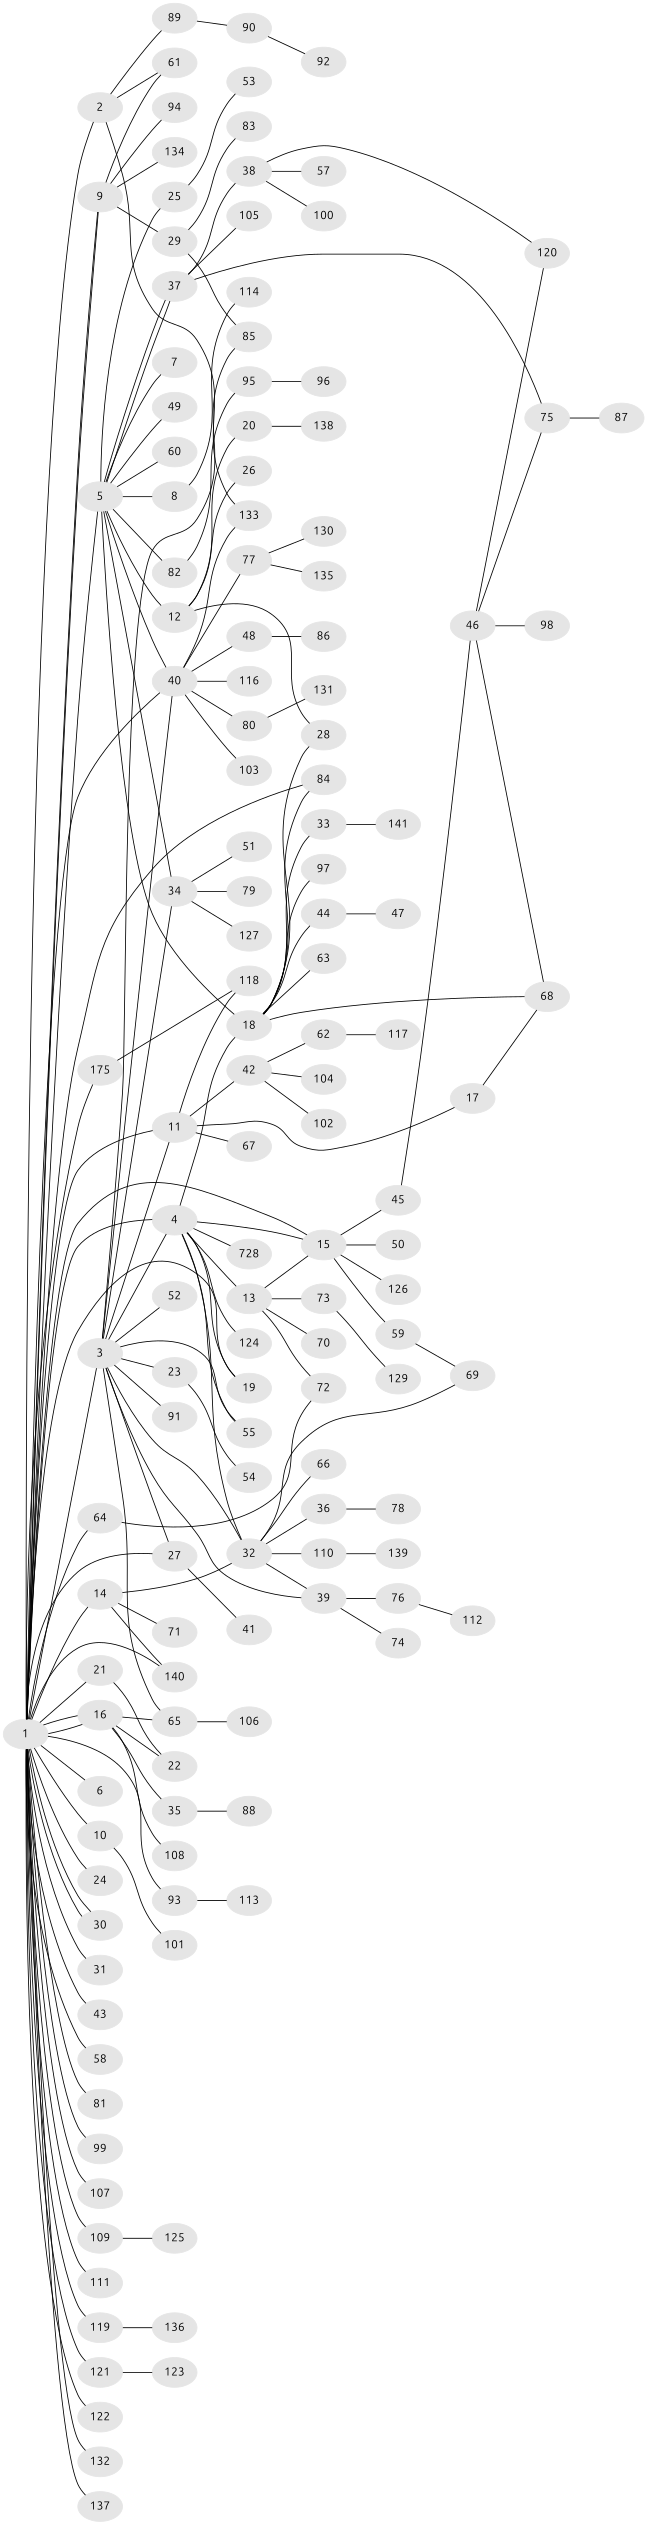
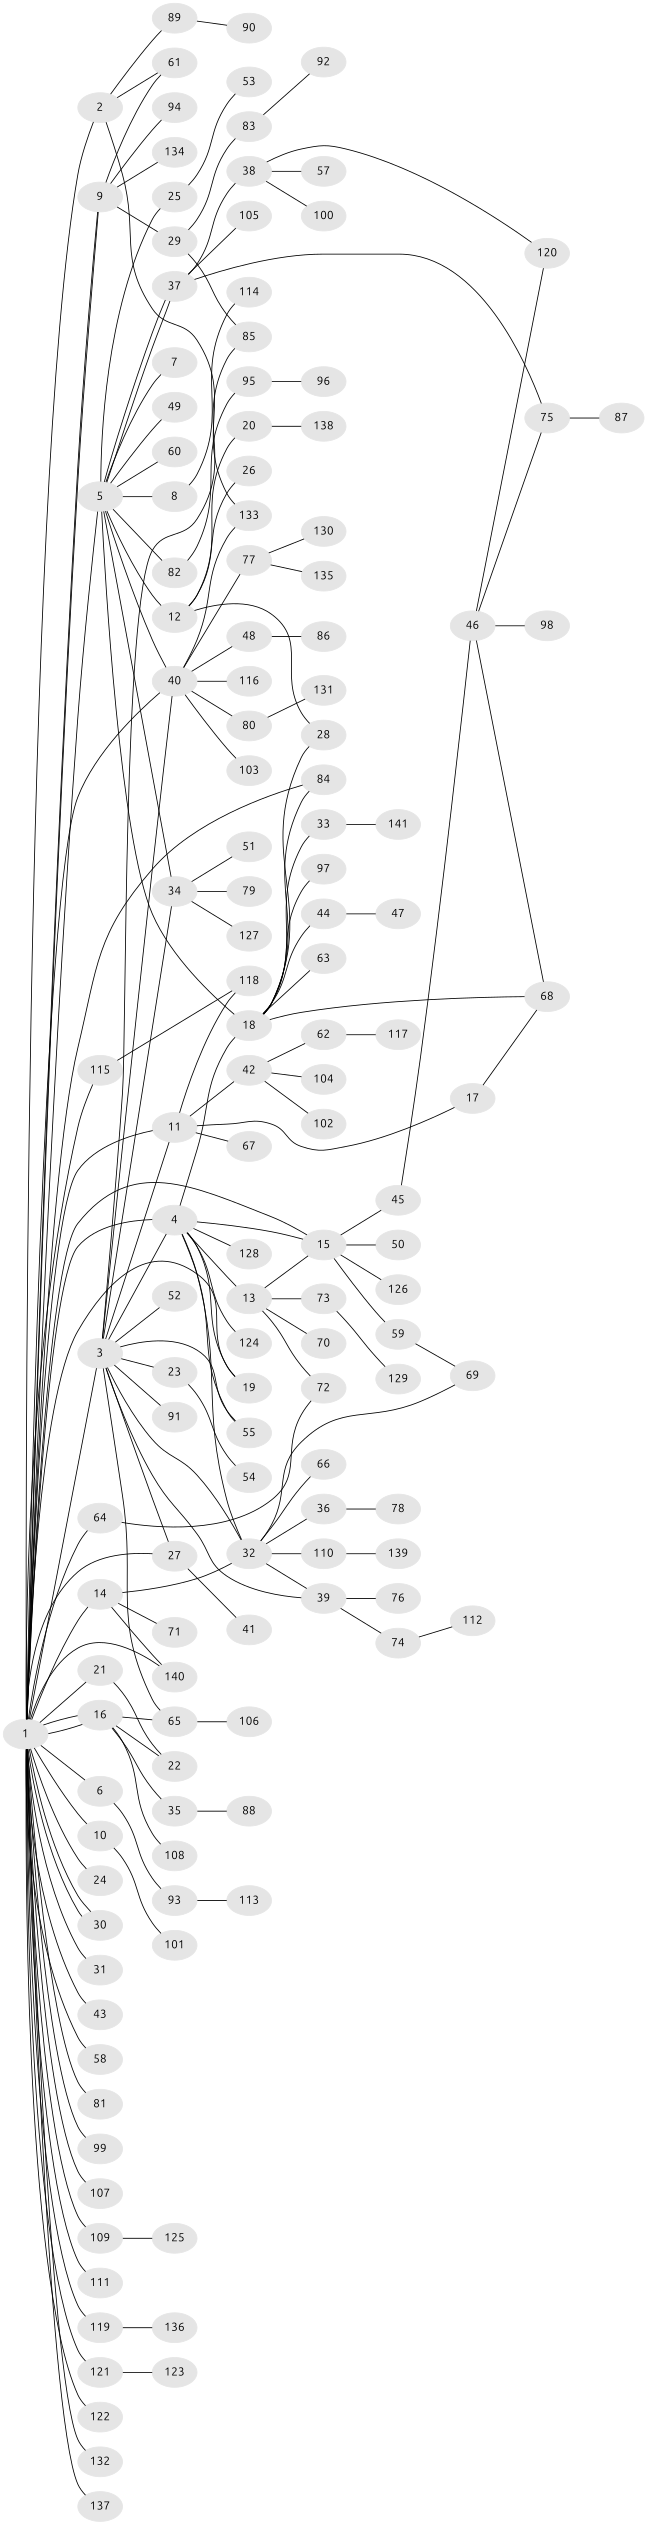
edge "90" -- "92": now "83" -- "92"
node "175": label "175" -> "115"
node "728": label "728" -> "128"
edge "76" -- "112": now "74" -- "112"
edge "1" -- "93": now "6" -- "93"
